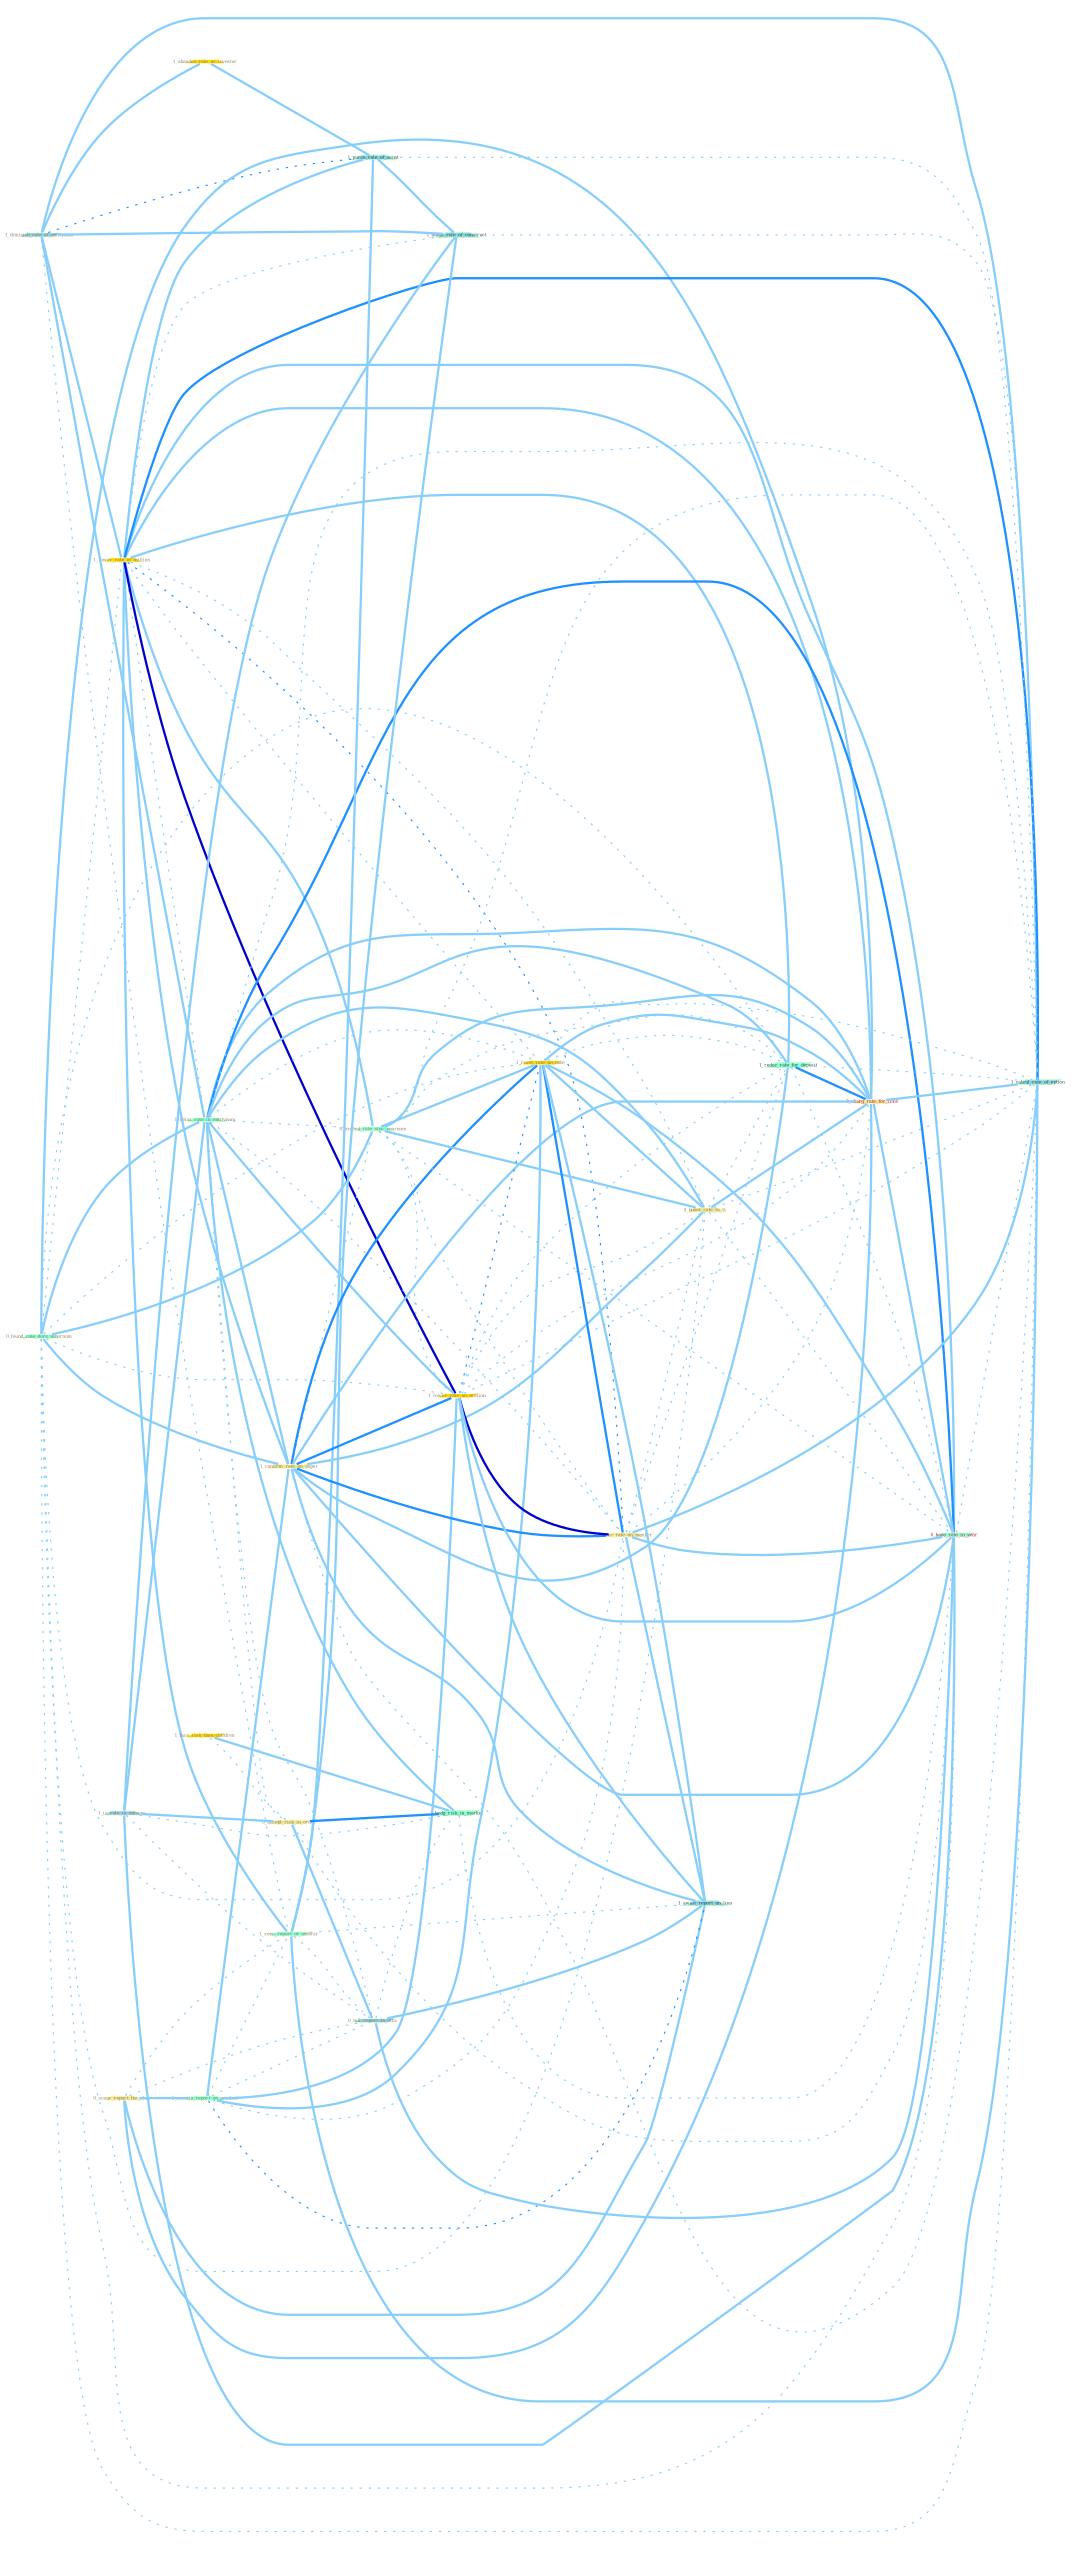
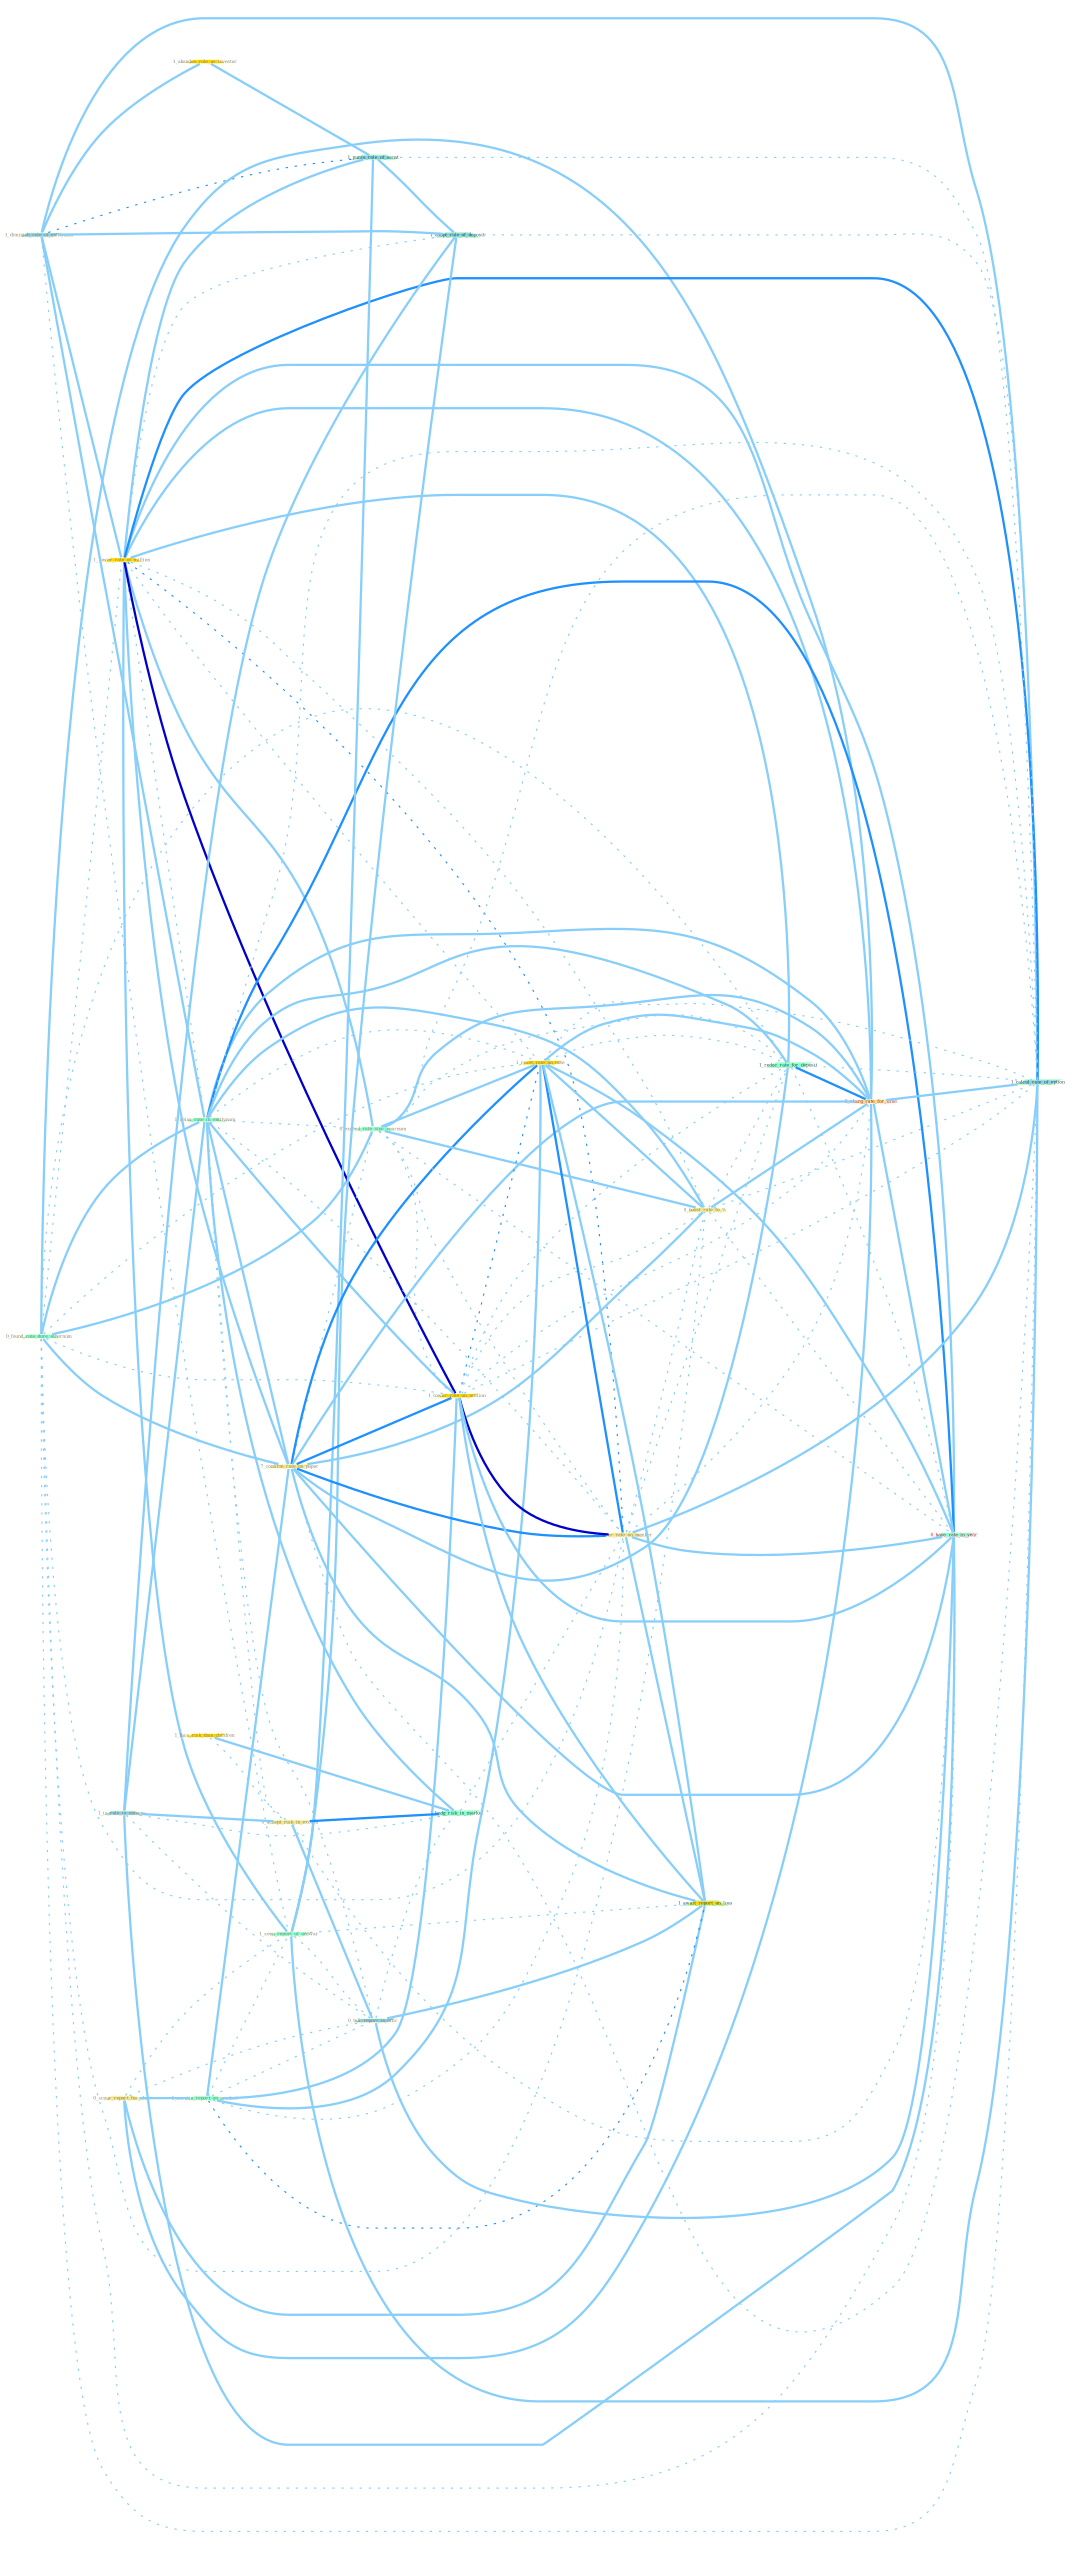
node "1_adopt_rule_of_construct": label "1_adopt_rule_of_construct" -> "1_adopt_rule_of_deposit"
node "9_charg_rate_for_time": label "9_charg_rate_for_time" -> "0_charg_rate_for_time"
edge "1_calcul_rate_of_option" -- "0_have_rate_in_year": removed
node "1_confirm_rate_on_paper": label "1_confirm_rate_on_paper" -> "7_confirm_rate_on_paper"
node "0_accept_risk_in_order": label "0_accept_risk_in_order" -> "0_accept_risk_in_exceed"
node "1_await_report_on_loss": fillcolor skyblue -> gold
edge "0_have_rate_in_year" -- "1_hedg_risk_in_market": now "1_lower_rate_on_number" -- "1_hedg_risk_in_market"
